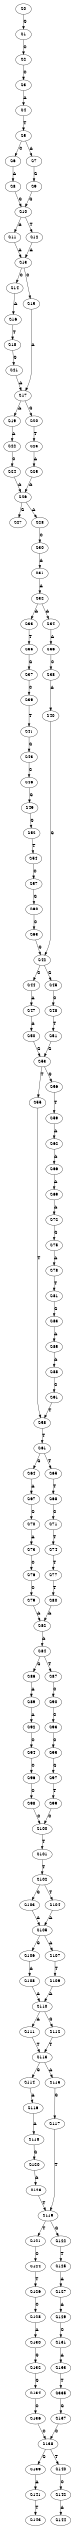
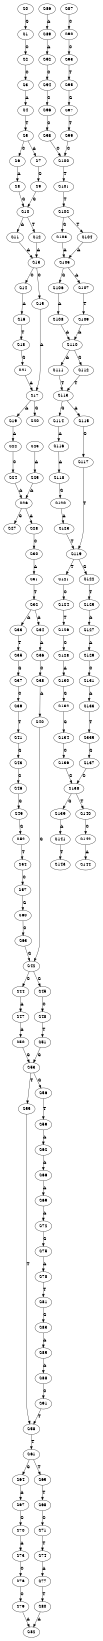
edge "S20" -> "S23": removed, label "T"
edge "S31" -> "S32": label "A" -> "T"
edge "S74" -> "S77": label "T" -> "A"
node "S84": removed
edge "S93" -> "S95": label "C" -> "T"
